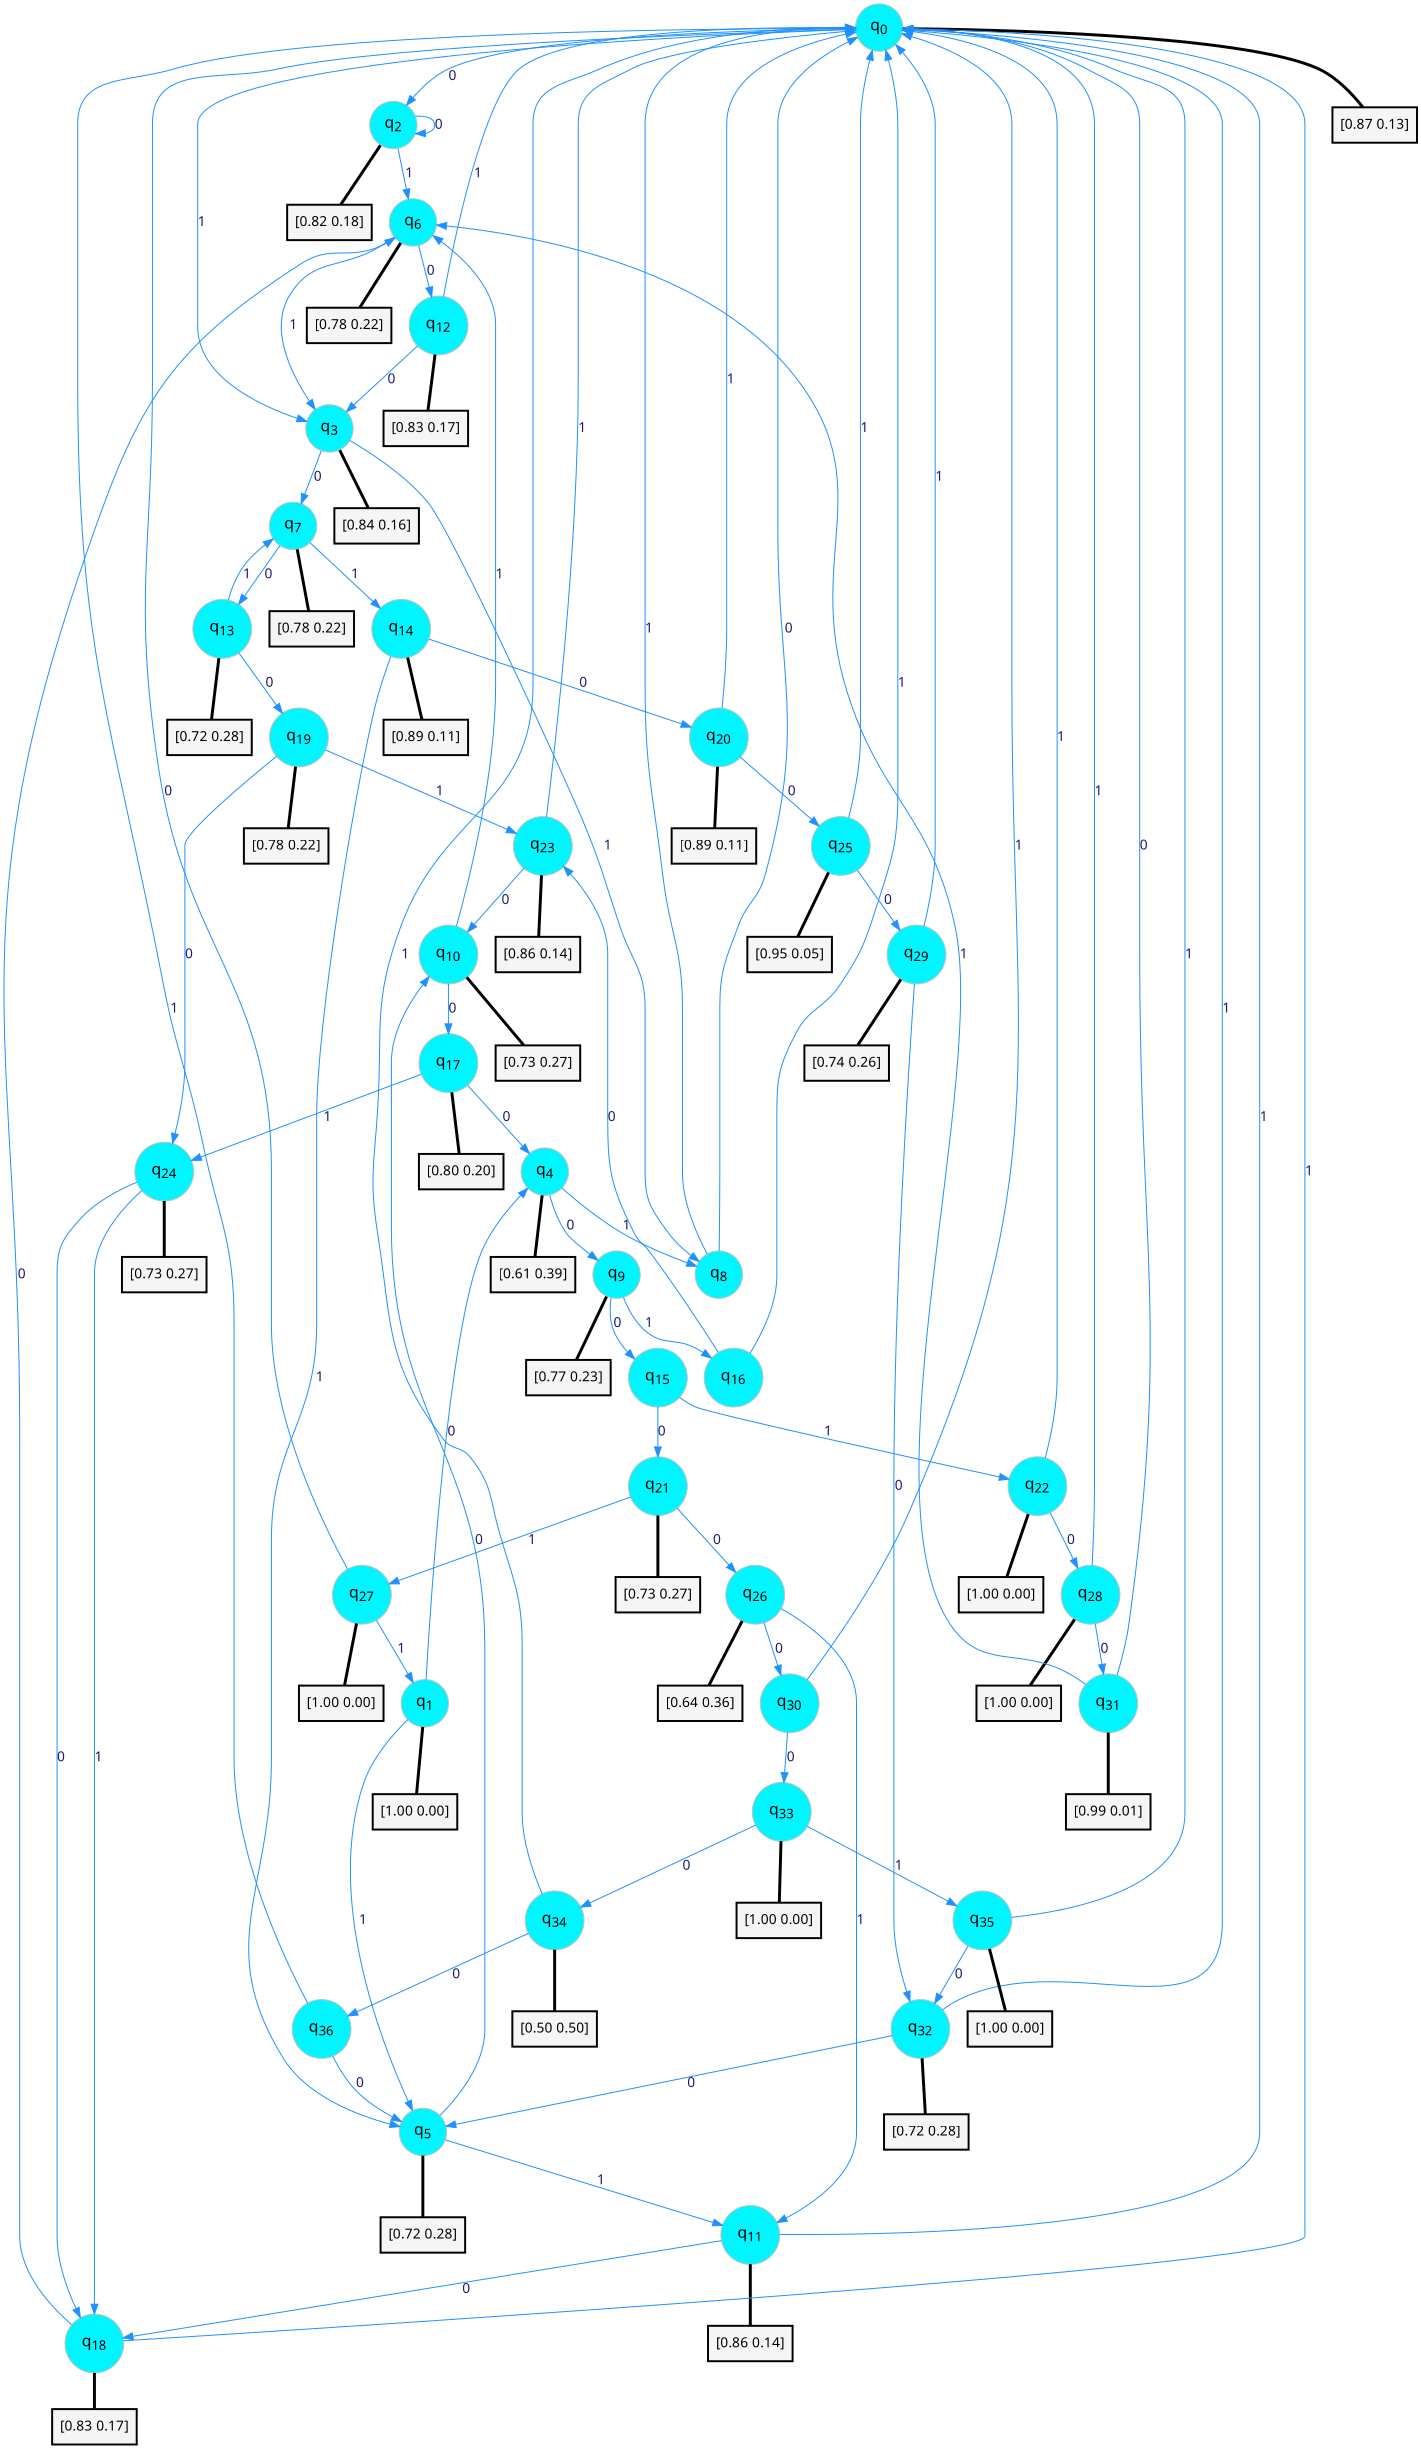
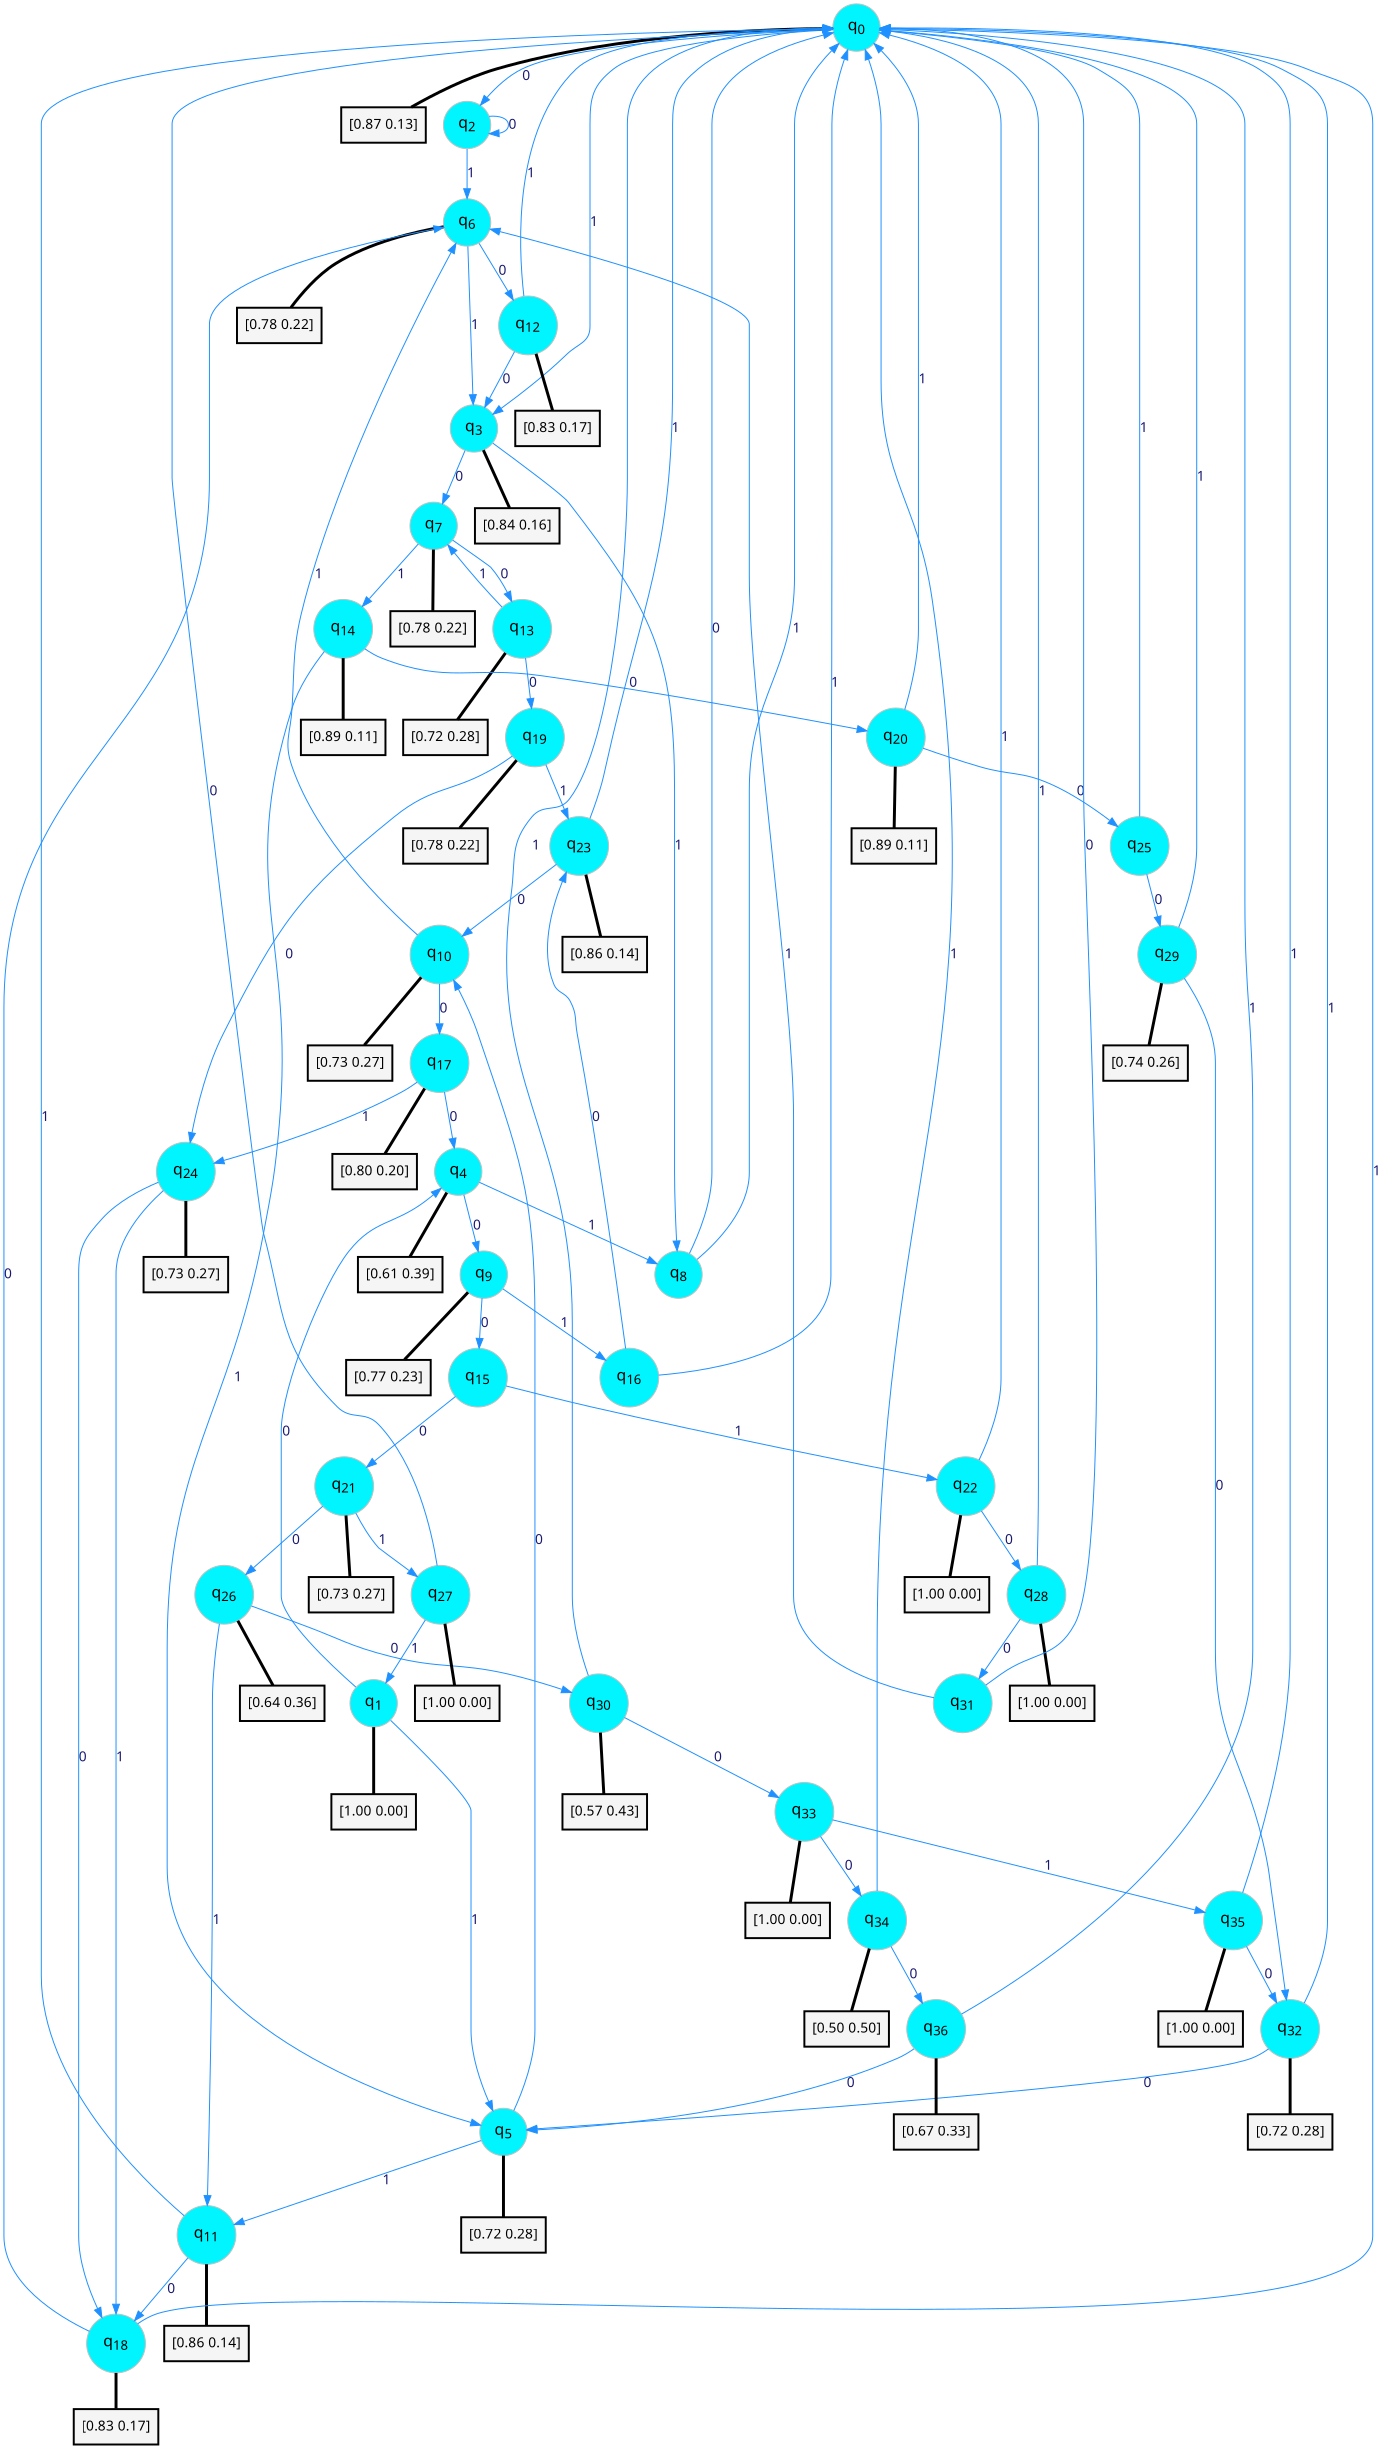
node "[0.82 0.18]": removed
node "[0.95 0.05]": removed
node "[0.57 0.43]": added
node "[0.99 0.01]": removed
node "[0.67 0.33]": added
